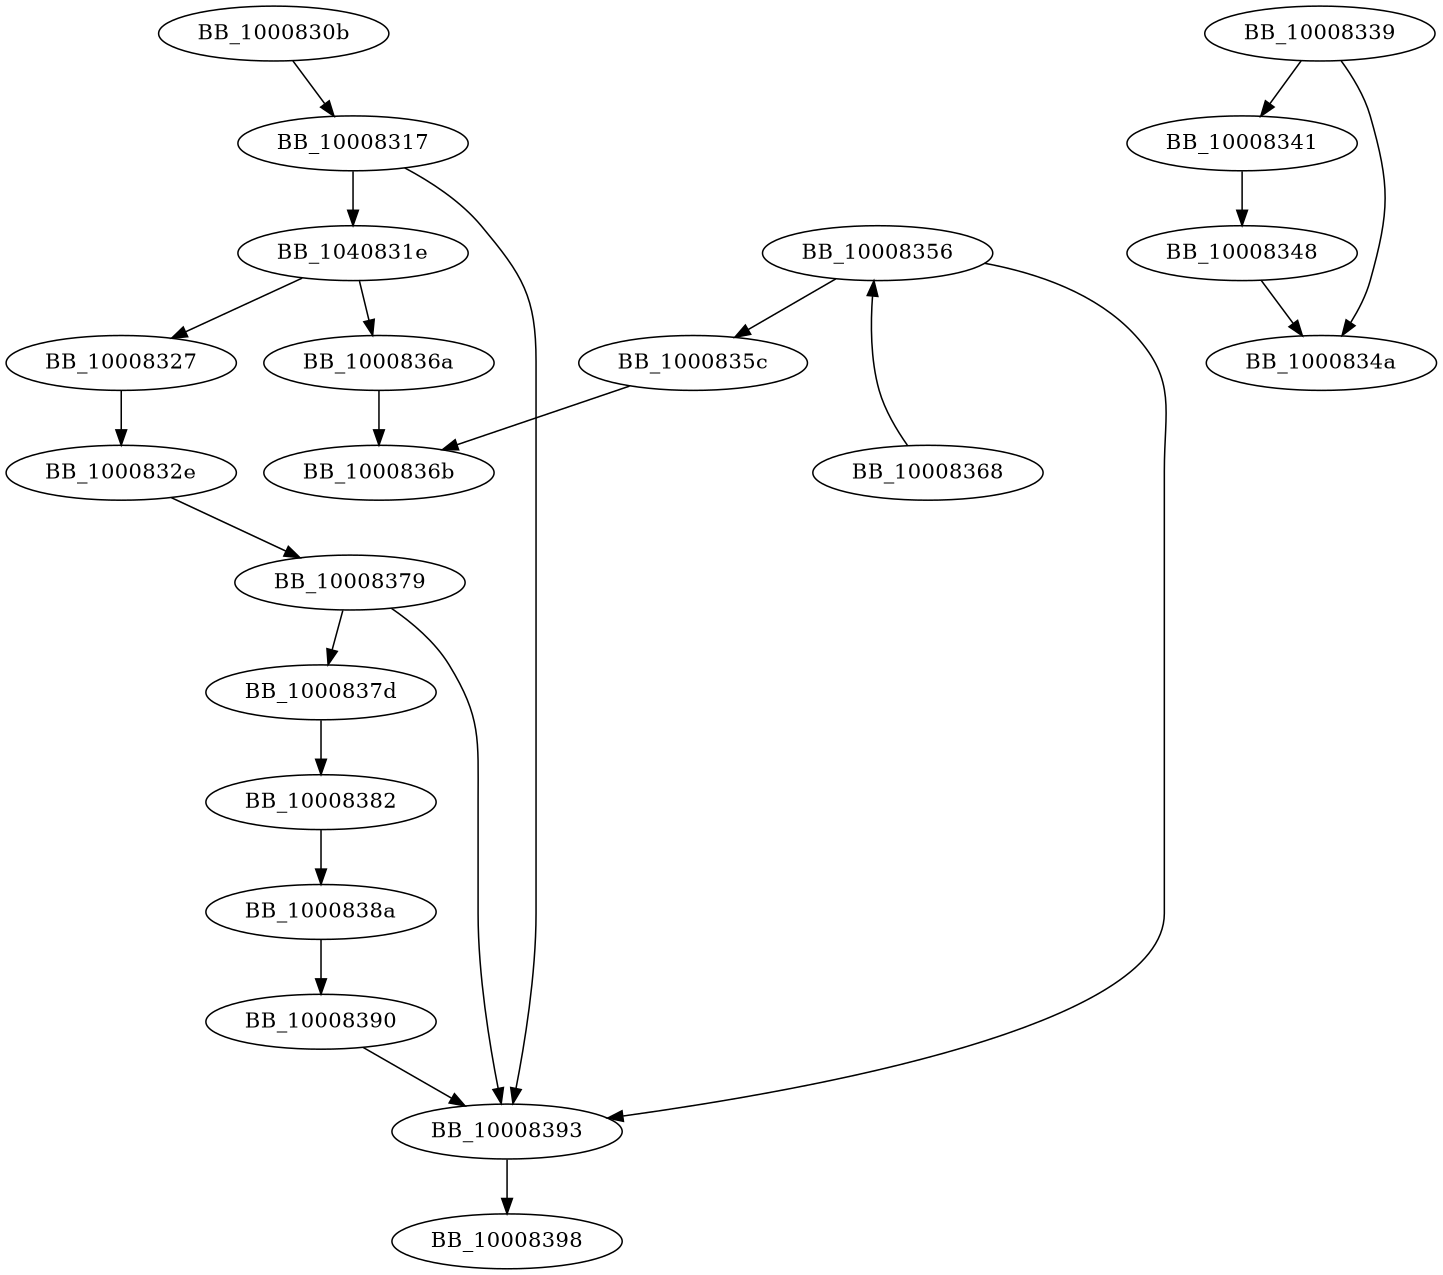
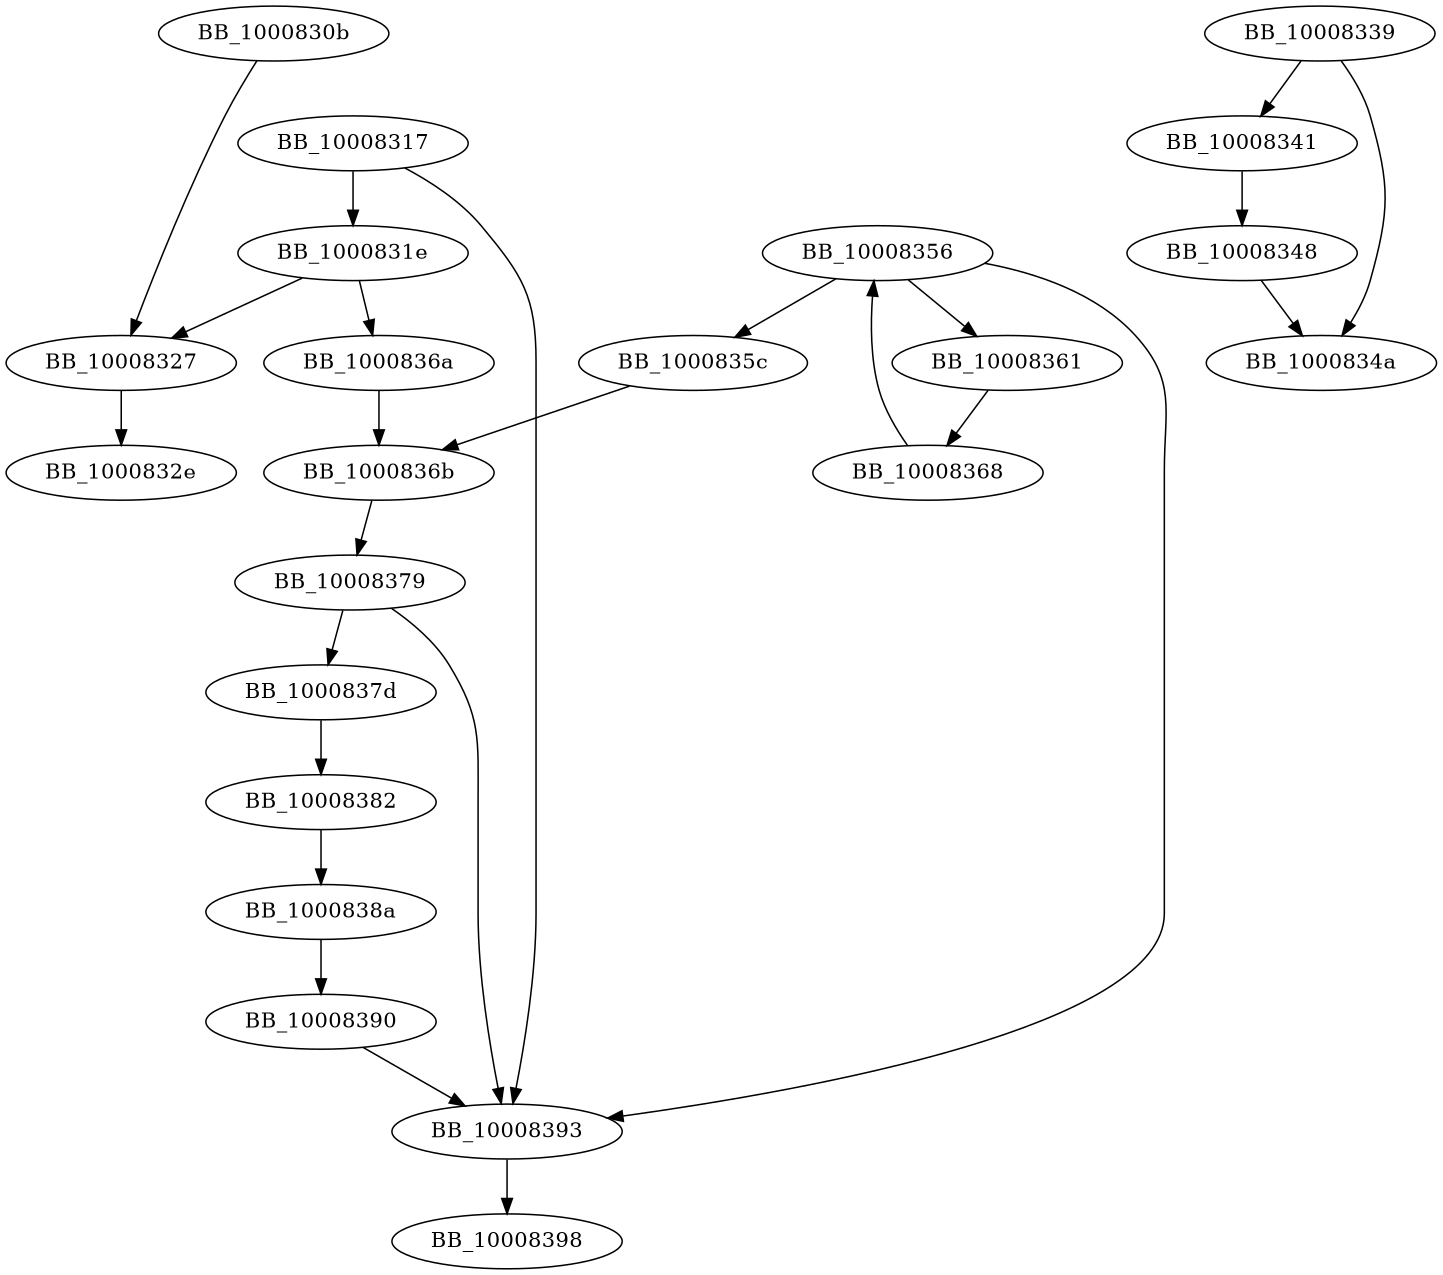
edge "BB_1000830b" -> "BB_10008317": now "BB_1000830b" -> "BB_10008327"
node "BB_1040831e": label "BB_1040831e" -> "BB_1000831e"
node "BB_10008361": added
edge "BB_1000832e" -> "BB_10008379": now "BB_1000836b" -> "BB_10008379"
